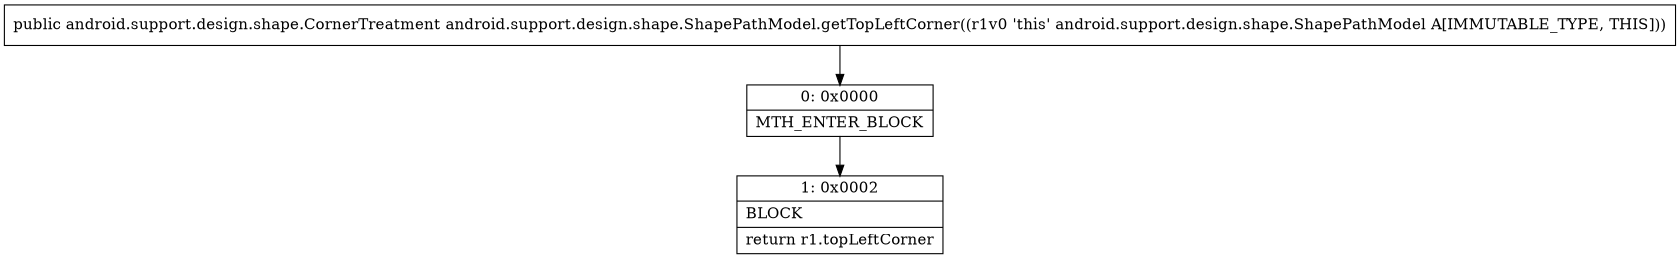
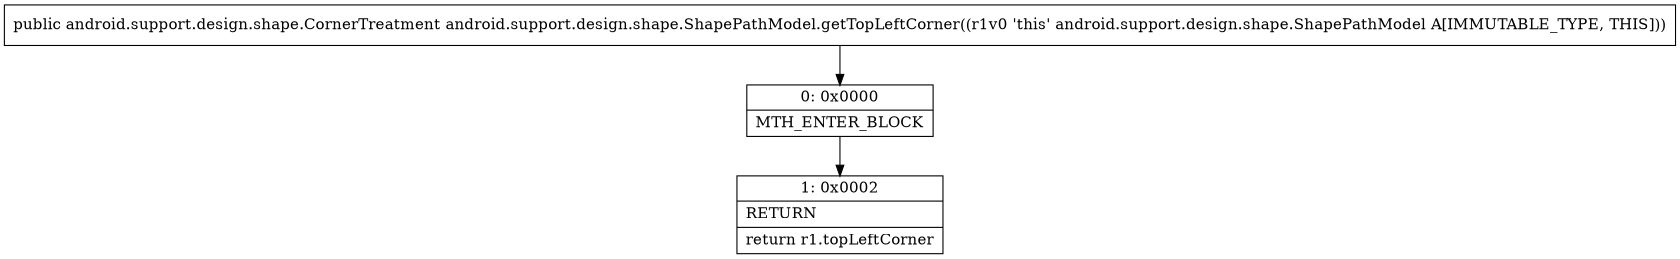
node "1: 0x0002": text "BLOCK" -> "RETURN"
